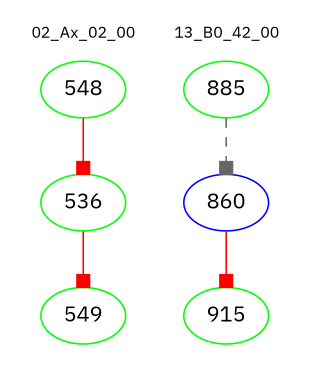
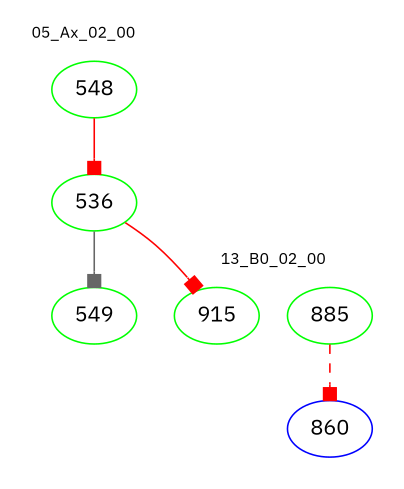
cluster "02_Ax_02_00": label "02_Ax_02_00" -> "05_Ax_02_00"
cluster "13_B0_42_00": label "13_B0_42_00" -> "13_B0_02_00"
edge "885" -> "860": color gray40 -> red
edge "536" -> "549": color red -> gray40
edge "860" -> "915": now "536" -> "915"
